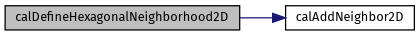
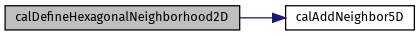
node "calAddNeighbor2D": label "calAddNeighbor2D" -> "calAddNeighbor5D"
